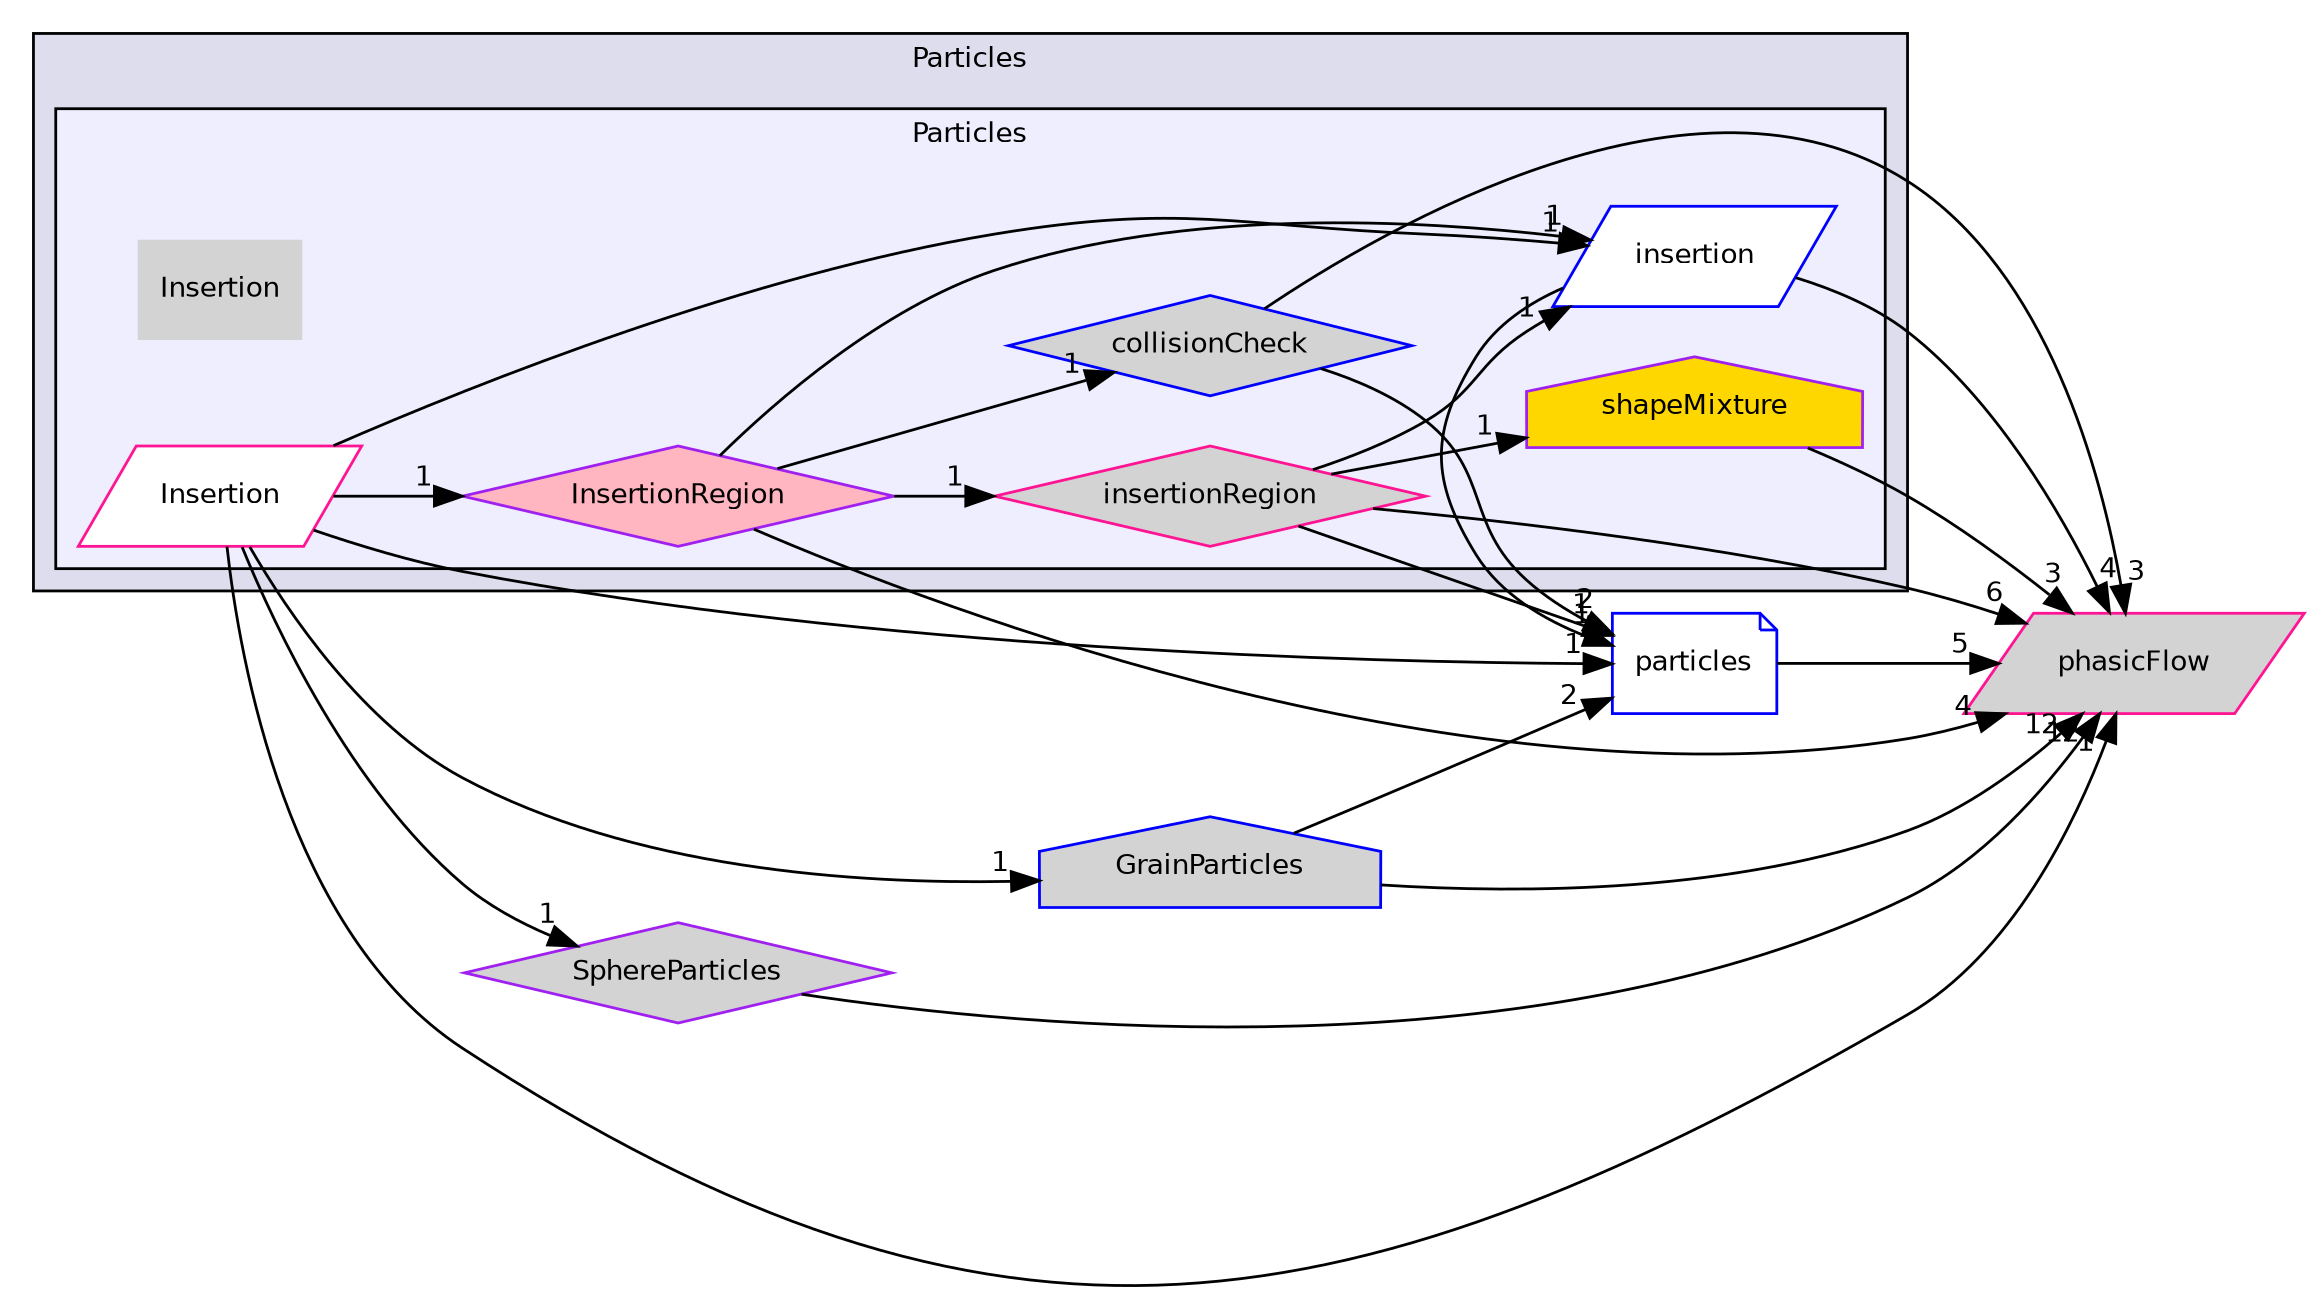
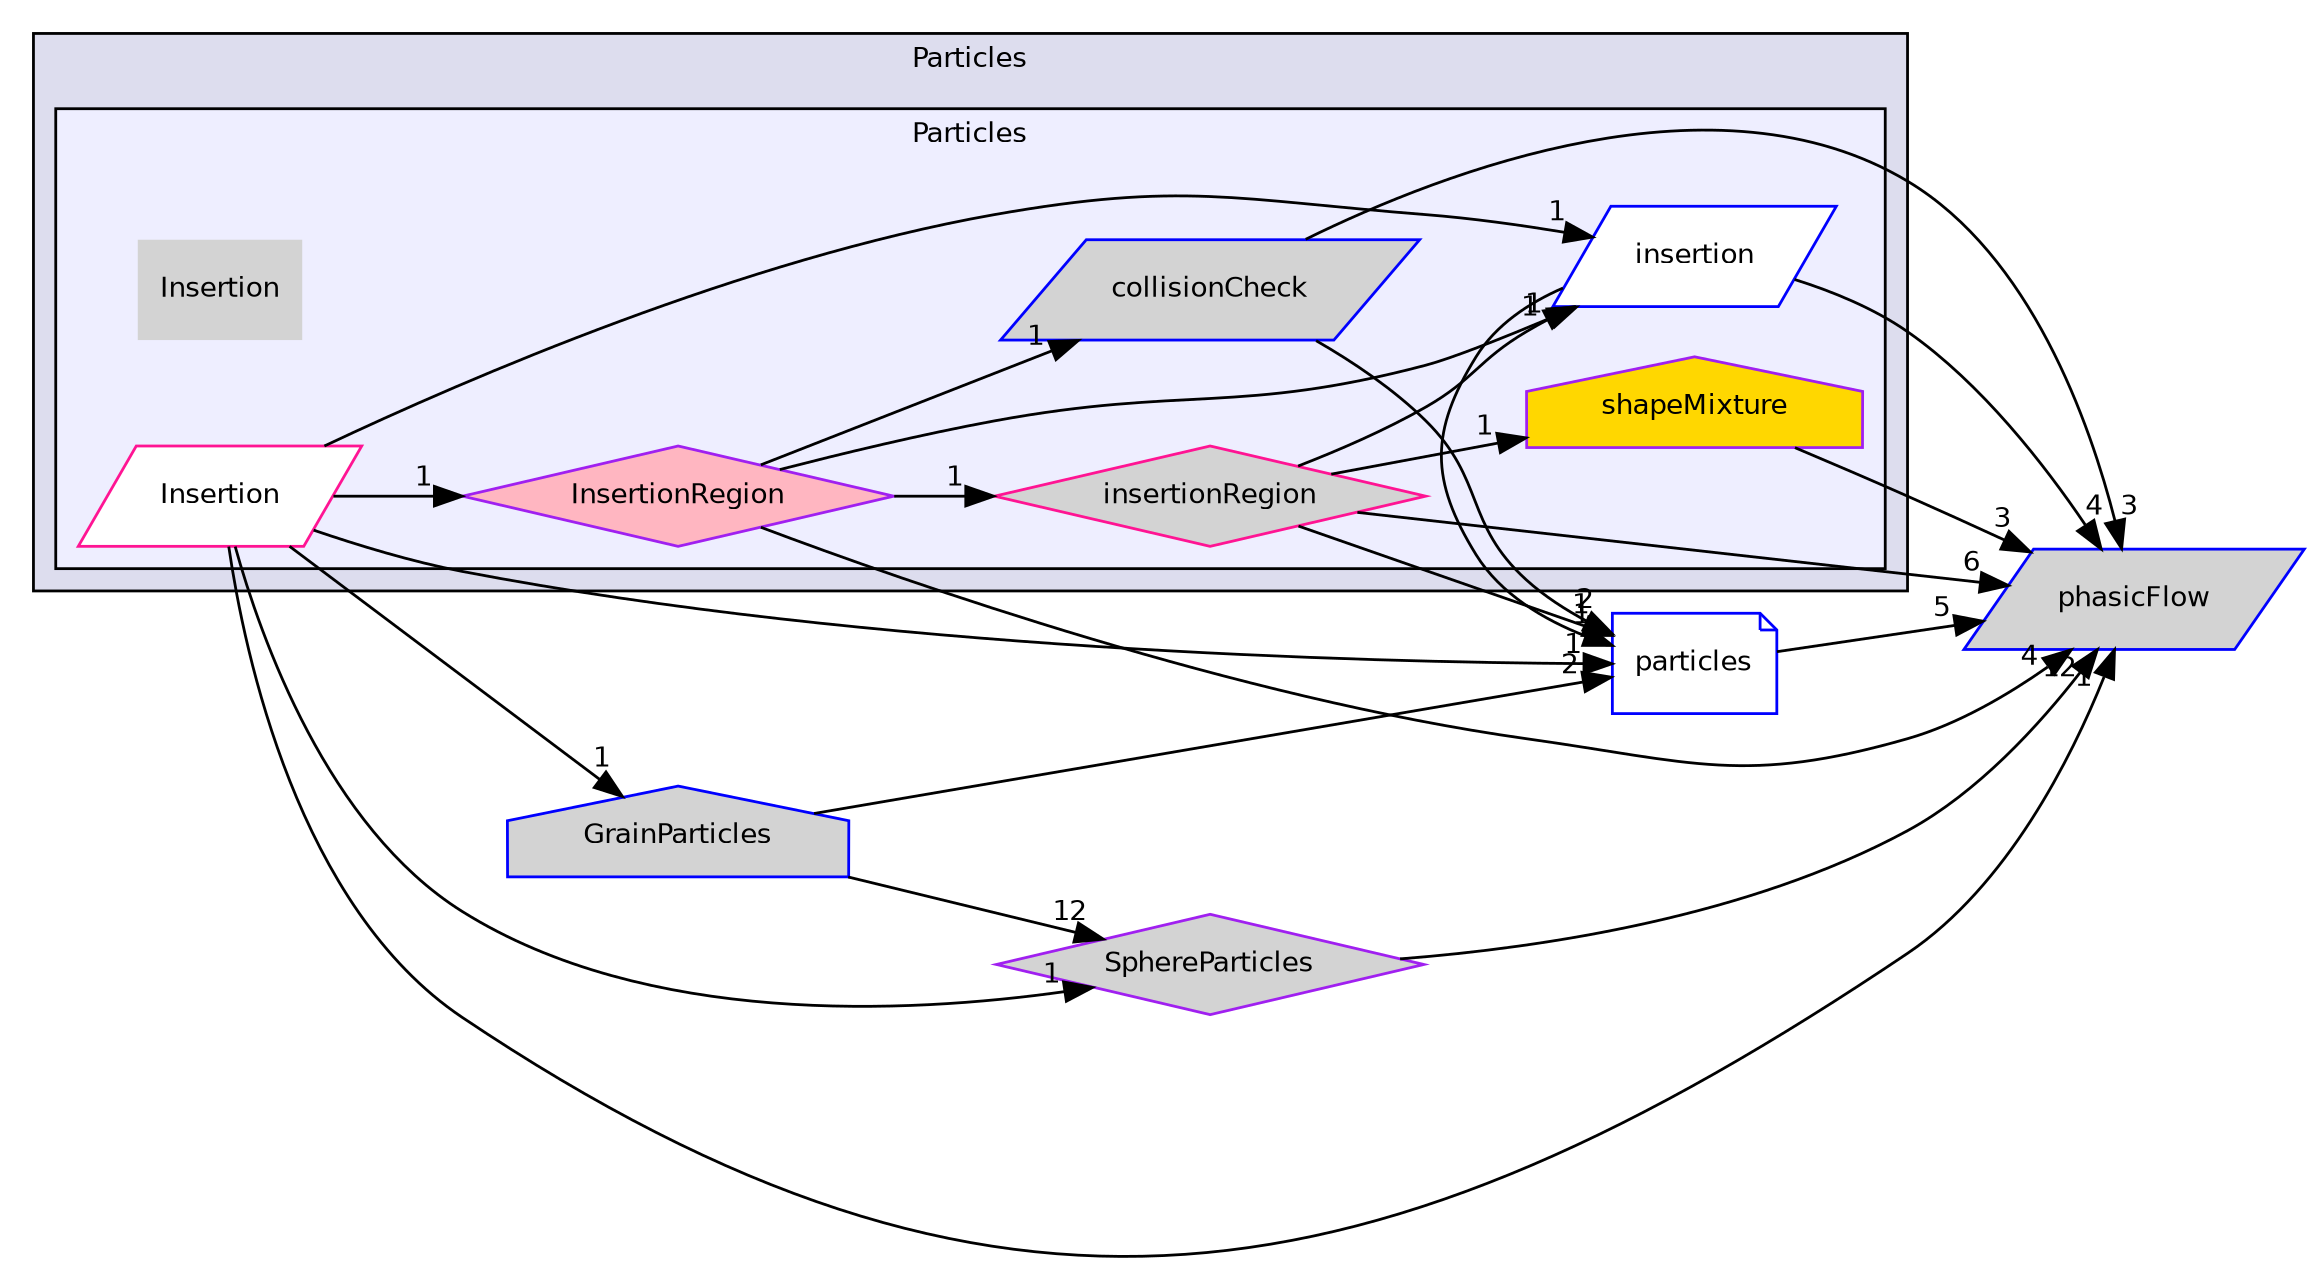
node "collisionCheck": shape diamond -> parallelogram
node "phasicFlow": color deeppink -> blue
edge "GrainParticles" -> "phasicFlow": now "GrainParticles" -> "SphereParticles"
